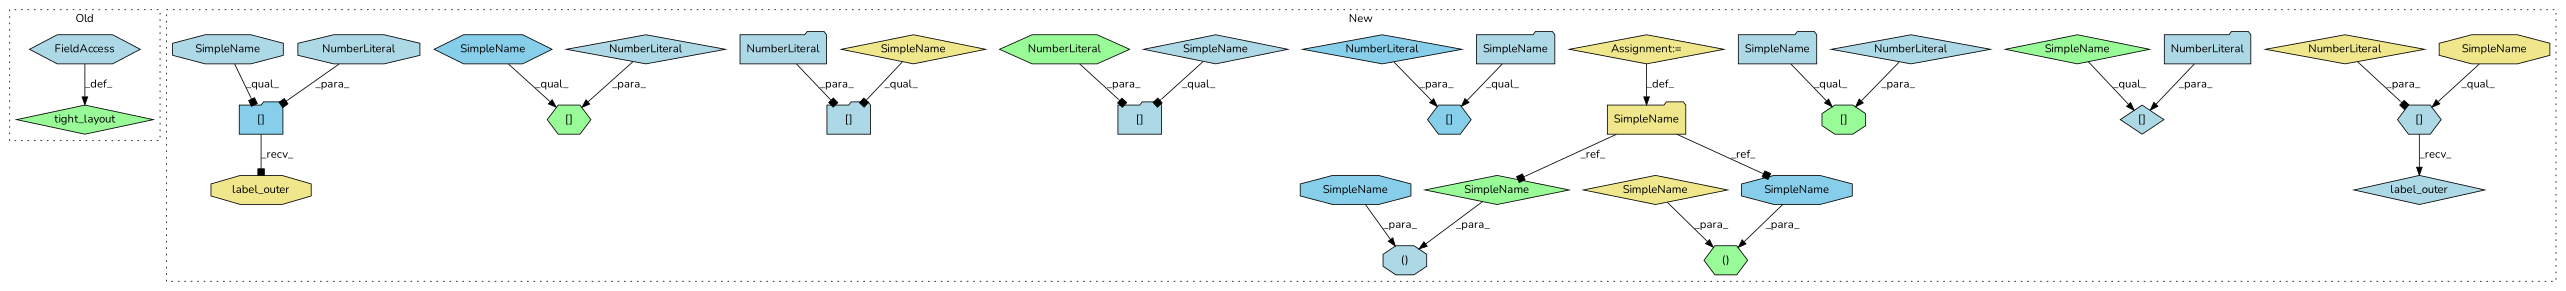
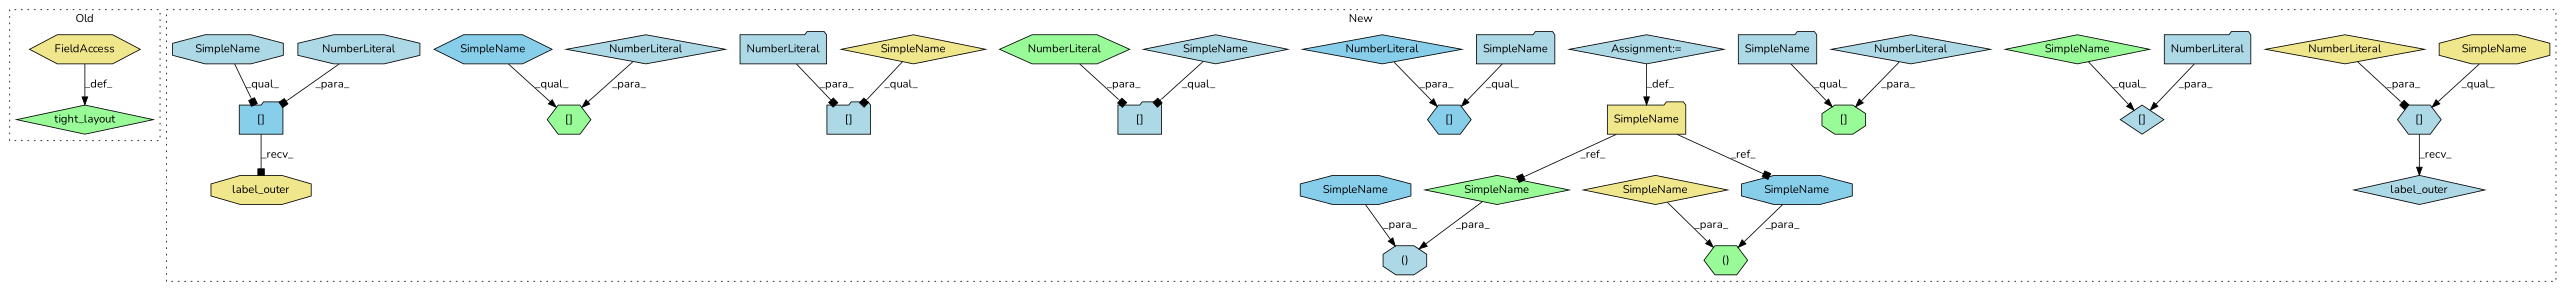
node "FieldAccess": fillcolor lightblue -> khaki
node "Assignment:=": fillcolor khaki -> lightblue
